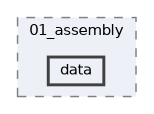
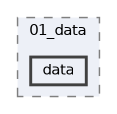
cluster "01_assembly": label "01_assembly" -> "01_data"
